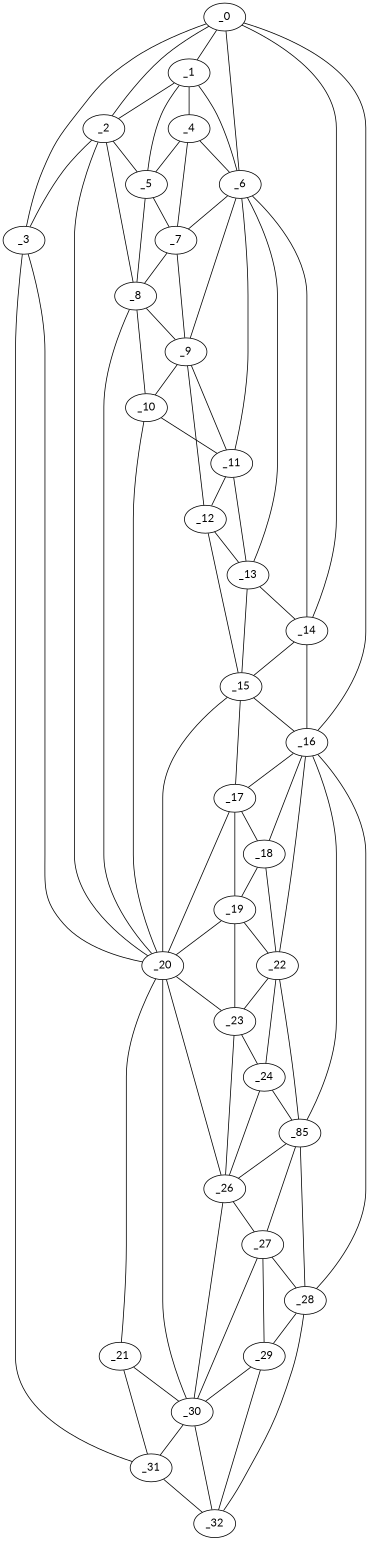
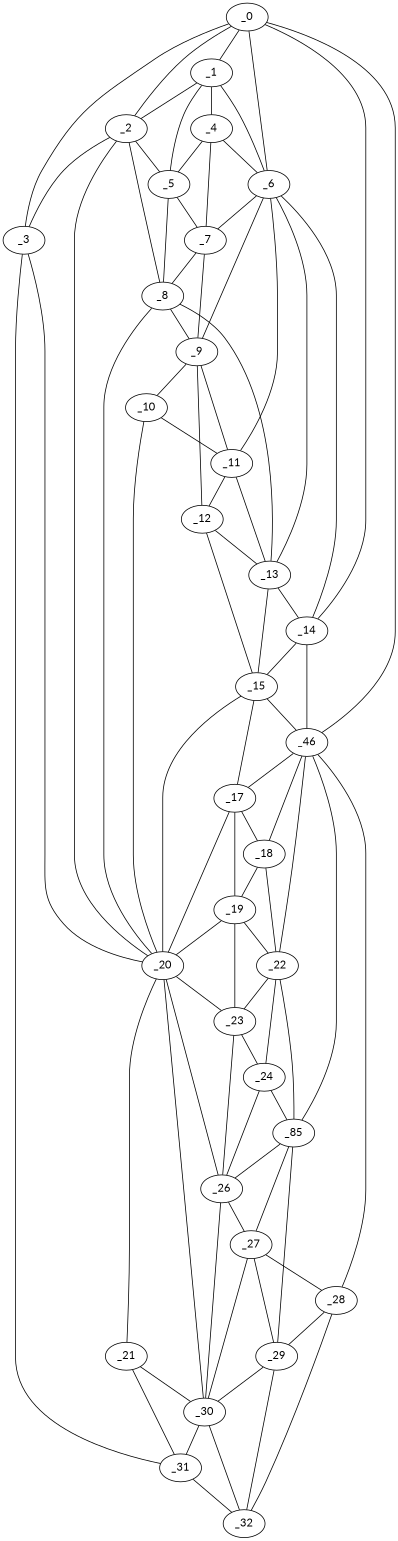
edge "_8" -- "_10": now "_8" -- "_13"
node "_16": label "_16" -> "_46"
edge "_85" -- "_28": now "_85" -- "_29"
